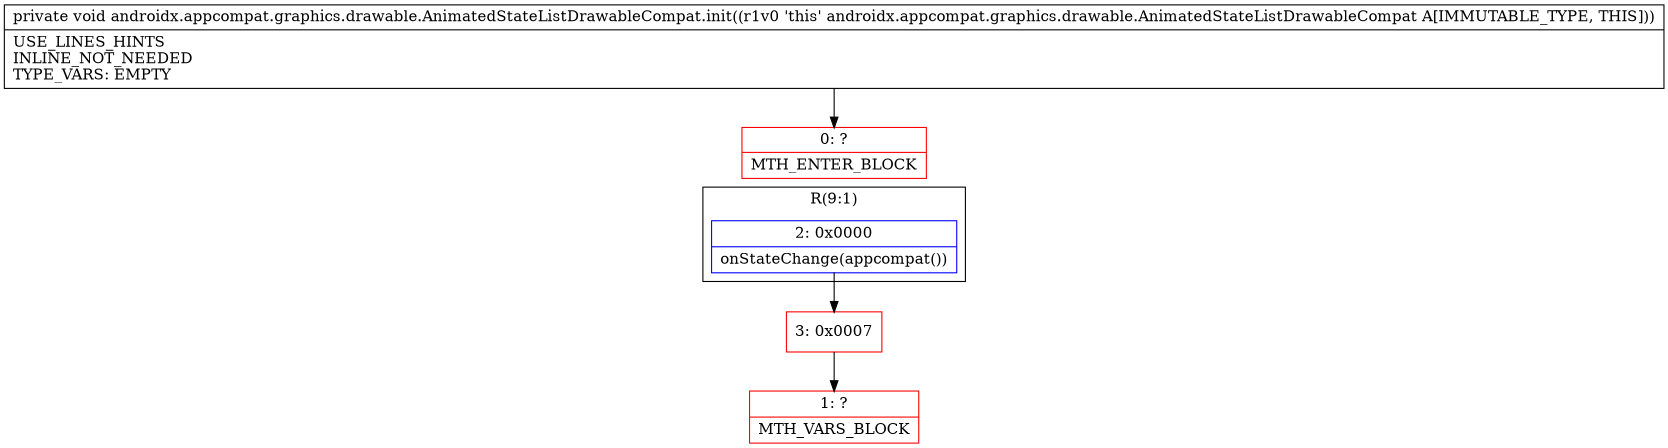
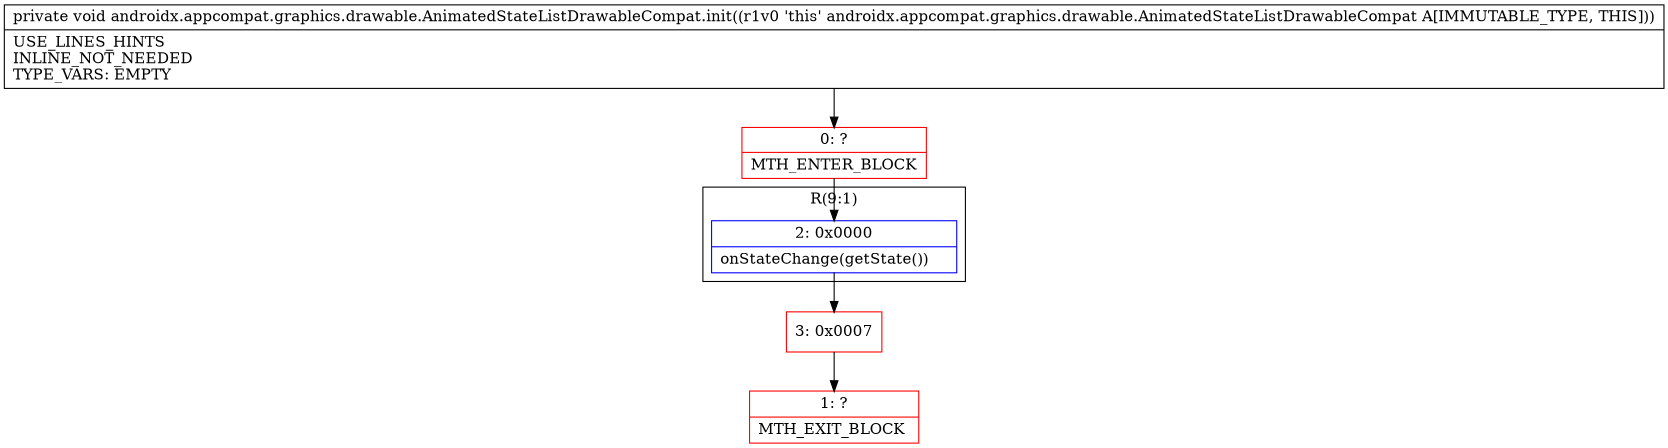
edge "0: ?" -> "2: 0x0000": added
node "2: 0x0000": text "onStateChange(appcompat())" -> "onStateChange(getState())"
node "1: ?": text "MTH_VARS_BLOCK" -> "MTH_EXIT_BLOCK"
